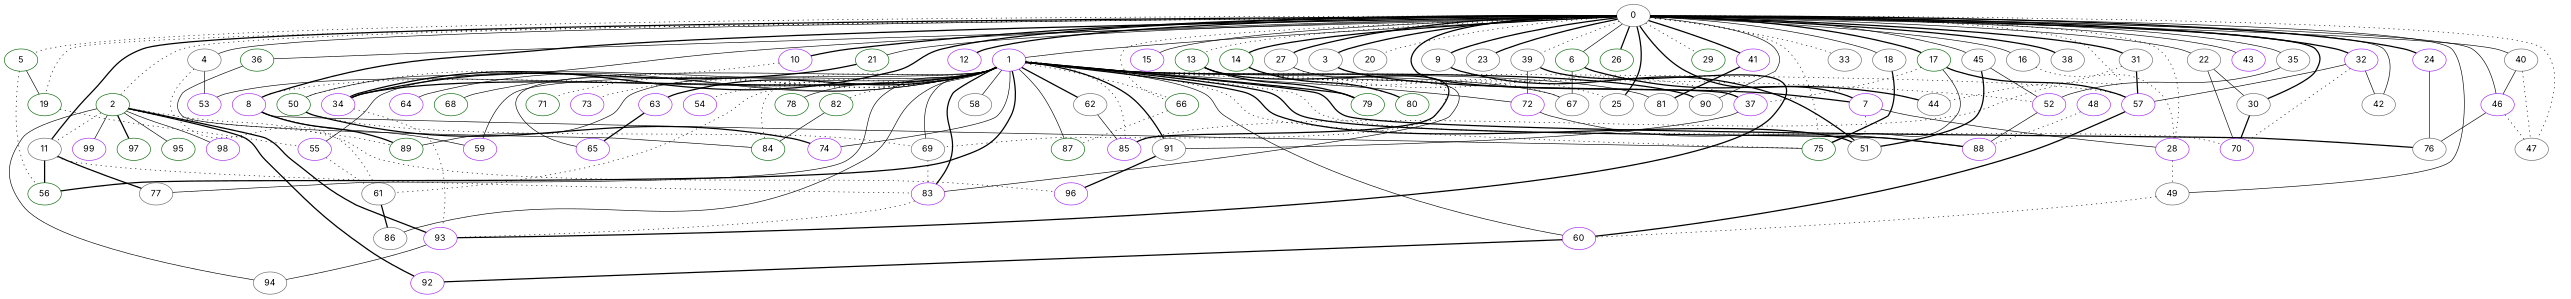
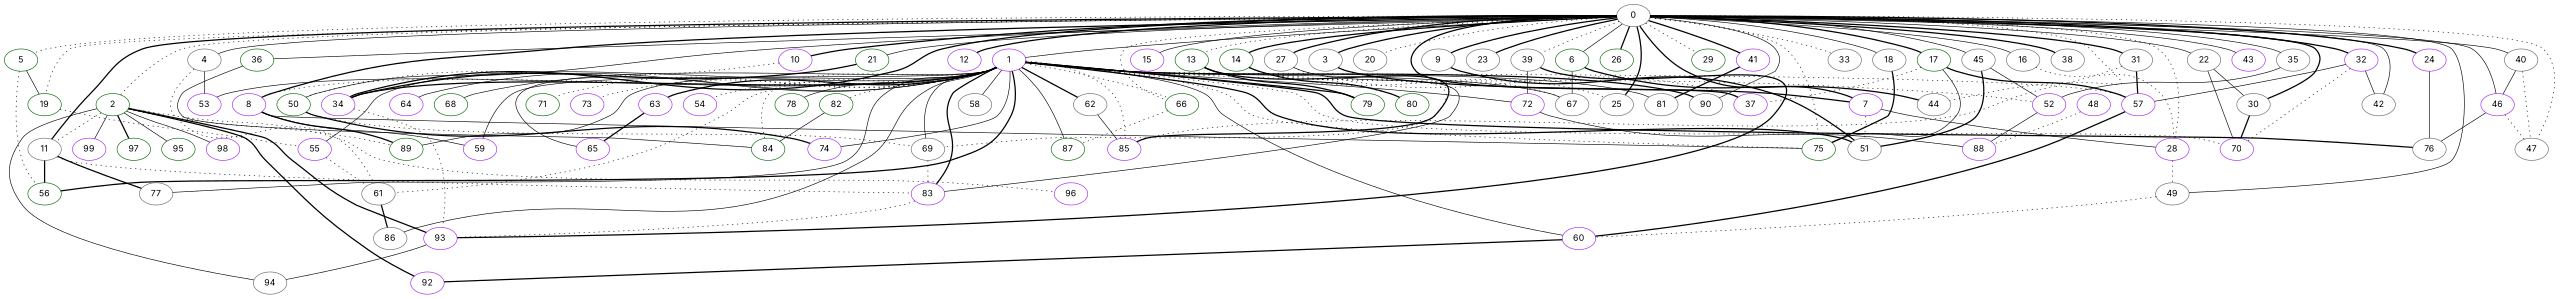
edge "1" -- "88": removed
node "91": removed
